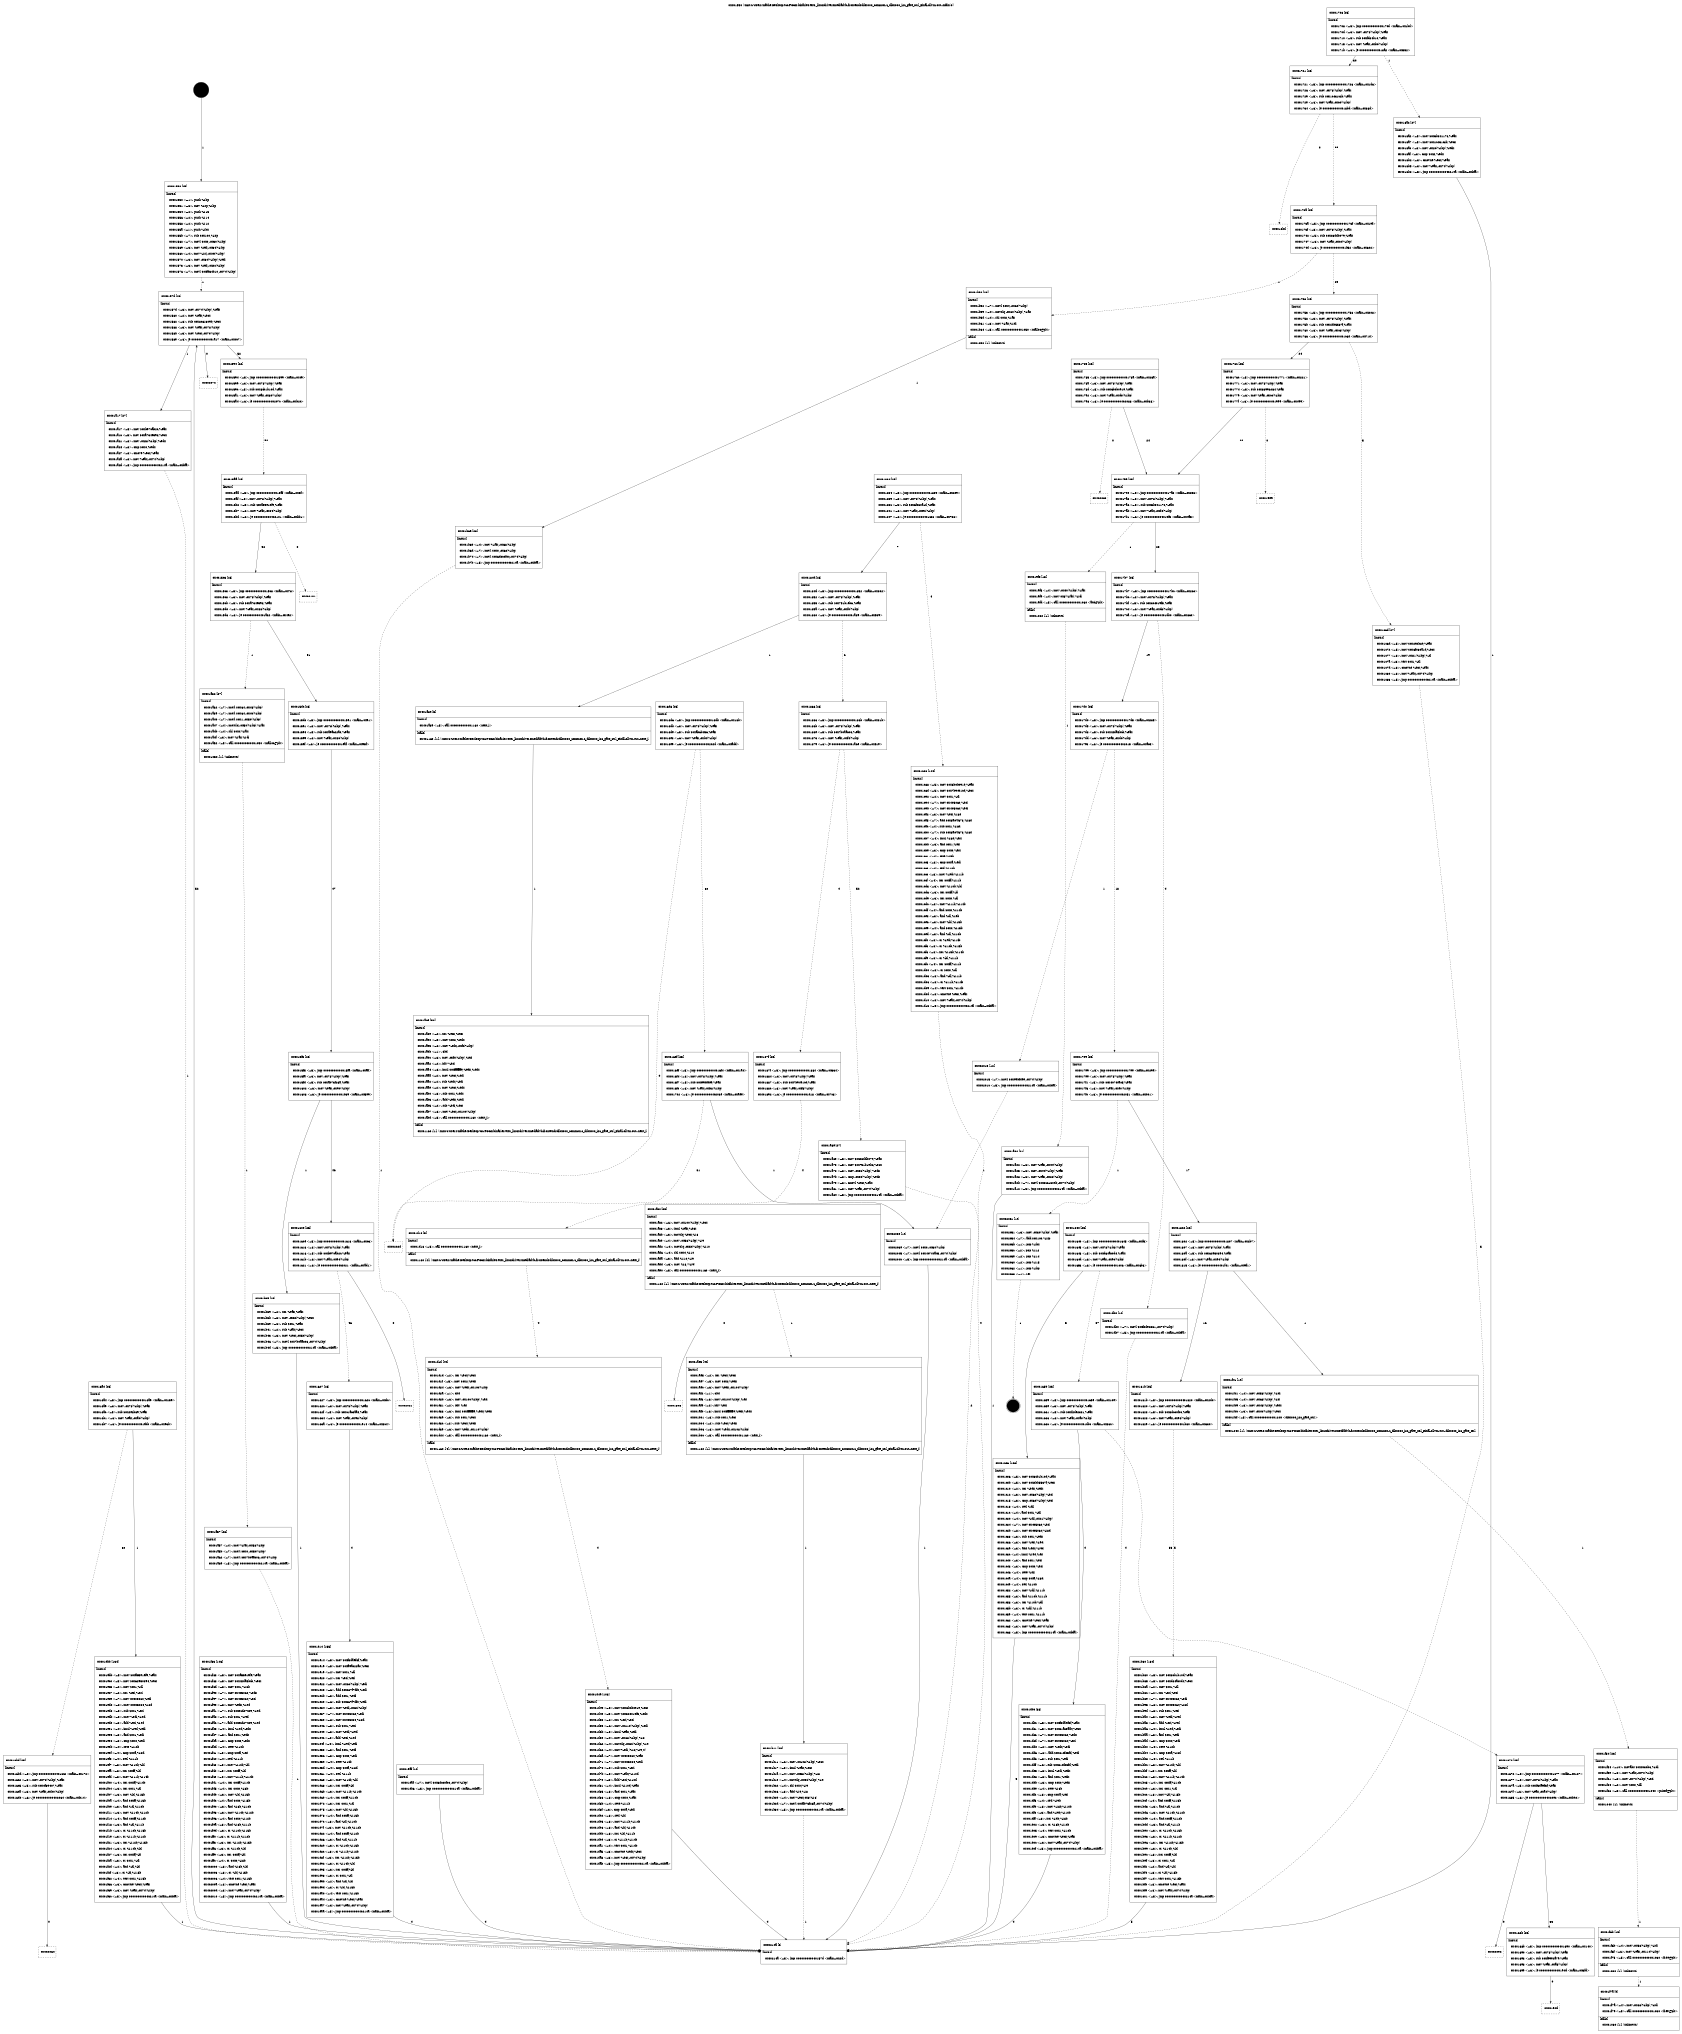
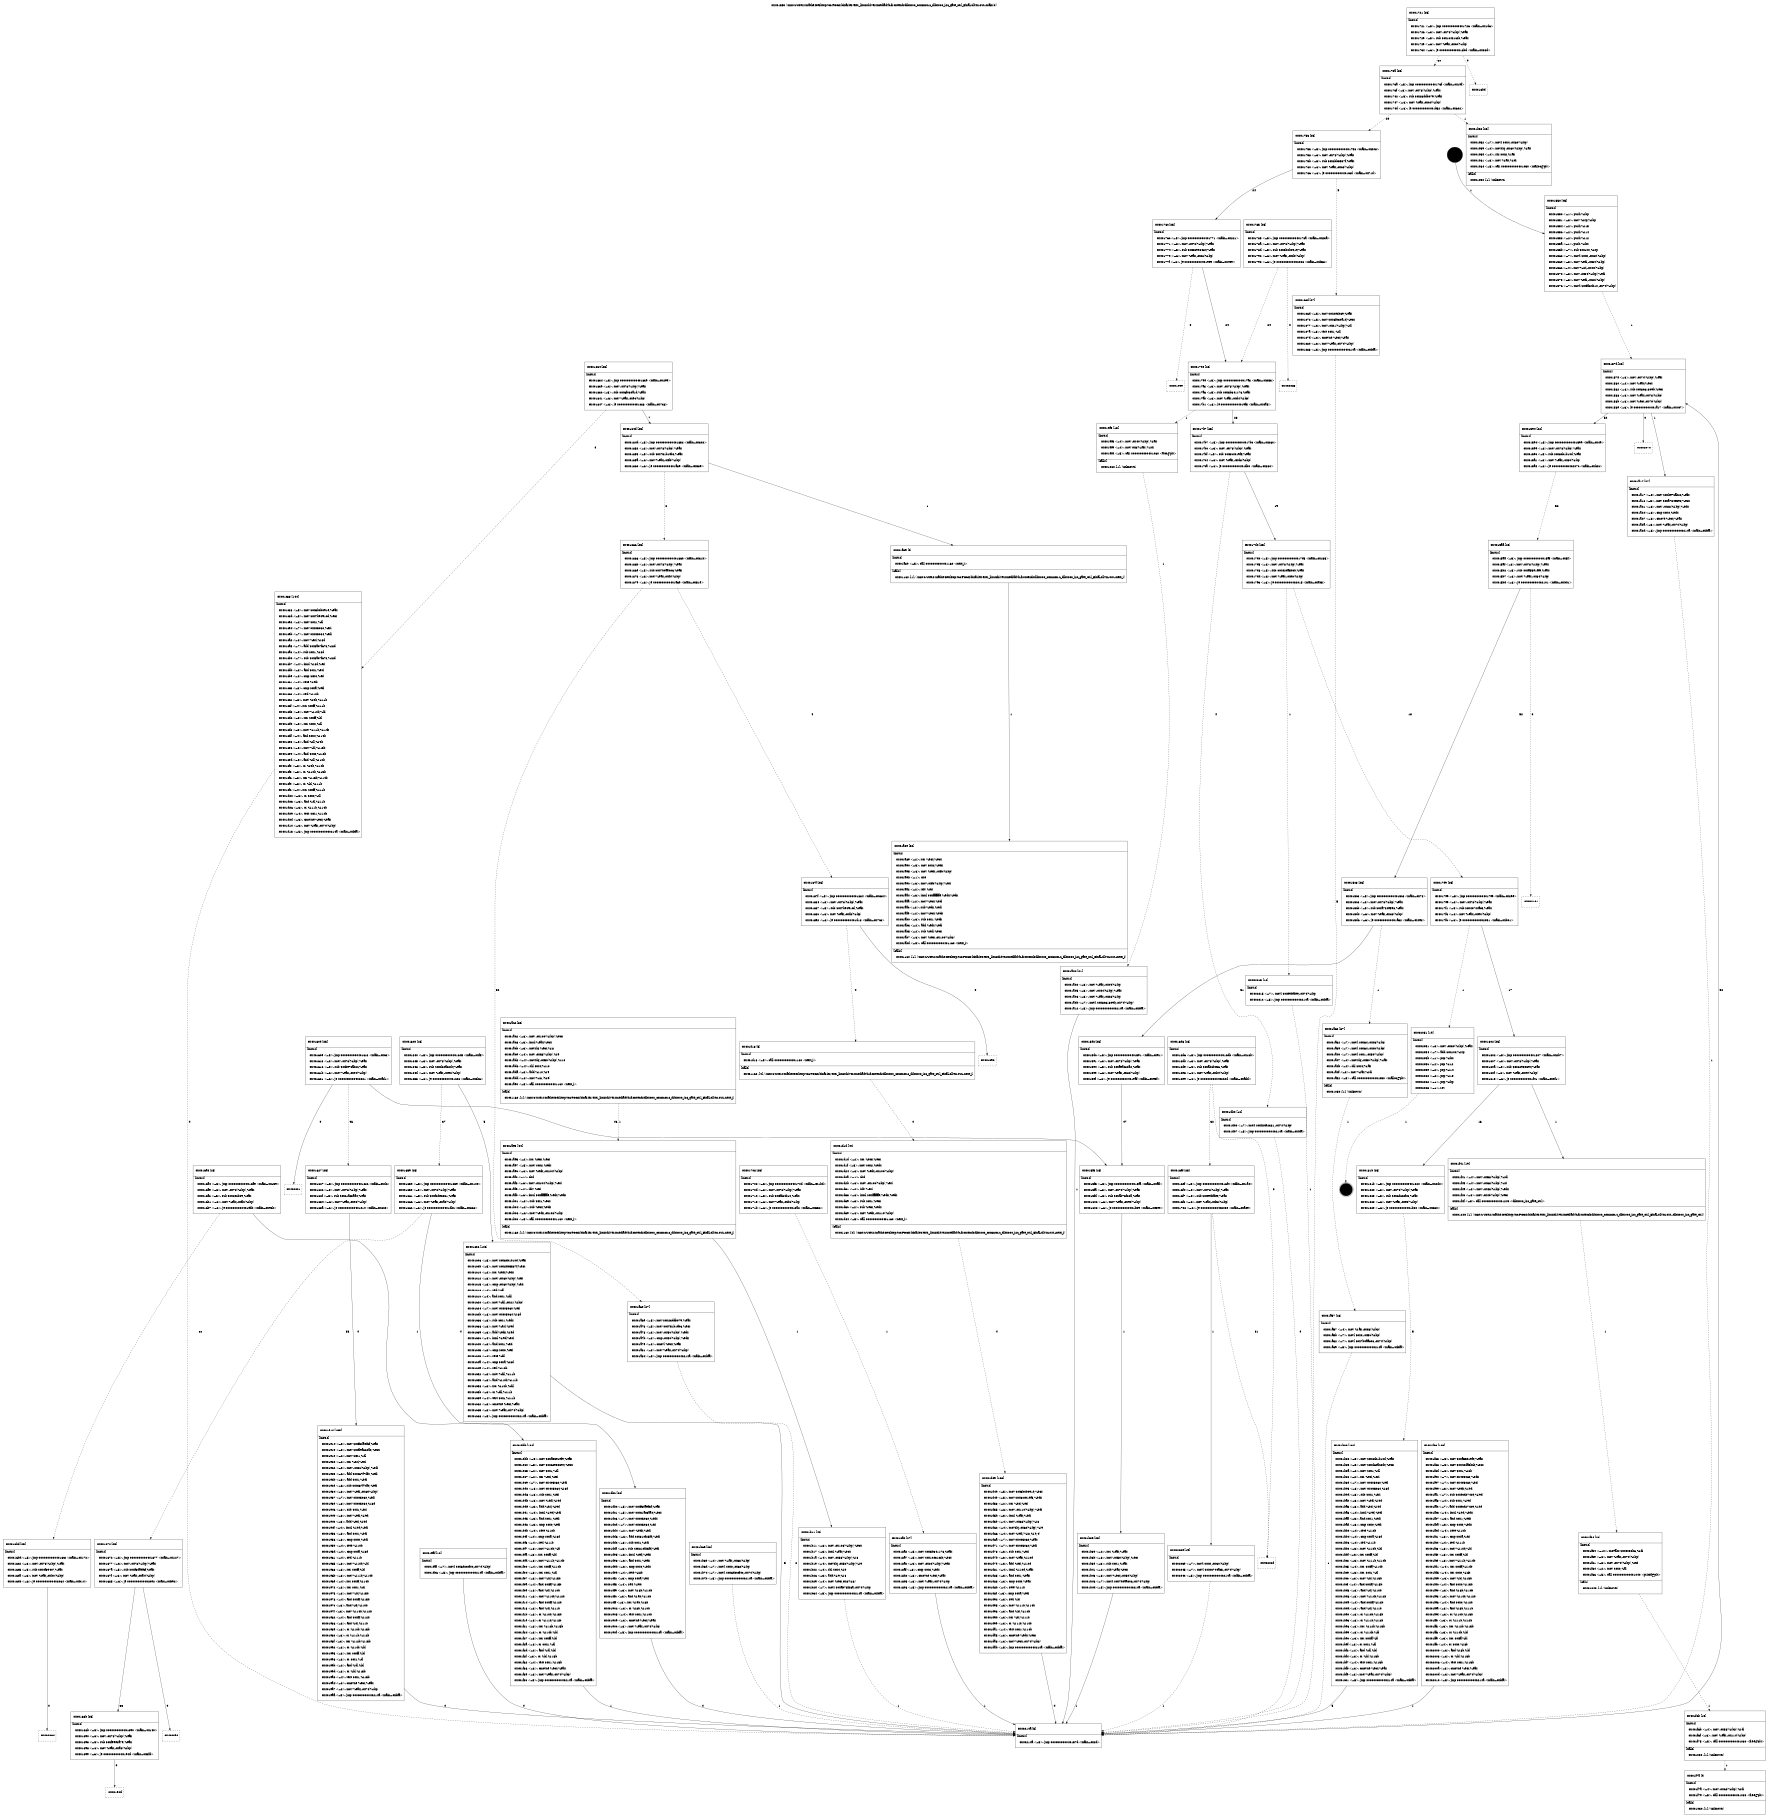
edge "0x401708 [25]" -> "0x401721 [25]": removed, label "30"
edge "0x401b52 [23]" -> "0x401b69 [23]": removed, label "1"
edge "0x401785 [25]" -> "0x40179e [25]": style solid -> dashed
edge "0x402015 [12]" -> "0x40203e [19]": now "0x402015 [12]" -> "0x40214a [5]"
edge "0x4015f5 [25]" -> "0x40160e [25]": reversed
edge "0x401ac2 [35]" -> "0x401898": now "0x40187f [25]" -> "0x401898"
edge "0x40203e [19]" -> "0x40214a [5]": style solid -> dashed
